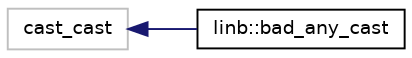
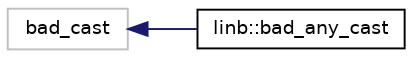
node "cast_cast": label "cast_cast" -> "bad_cast"
